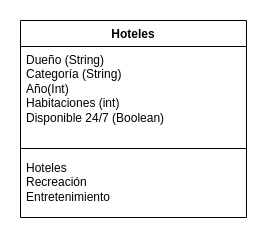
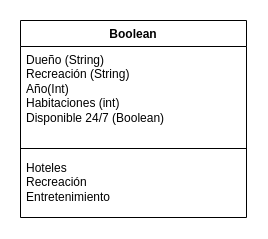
node "Hoteles": label "Hoteles" -> "Boolean"
node "Dueño (String) Categoría (String) Año(Int) Habitaciones (int) Disponible 24/7 (Boolean)": label "Dueño (String) Categoría (String) Año(Int) Habitaciones (int) Disponible 24/7 (Boolean)" -> "Dueño (String) Recreación (String) Año(Int) Habitaciones (int) Disponible 24/7 (Boolean)"
